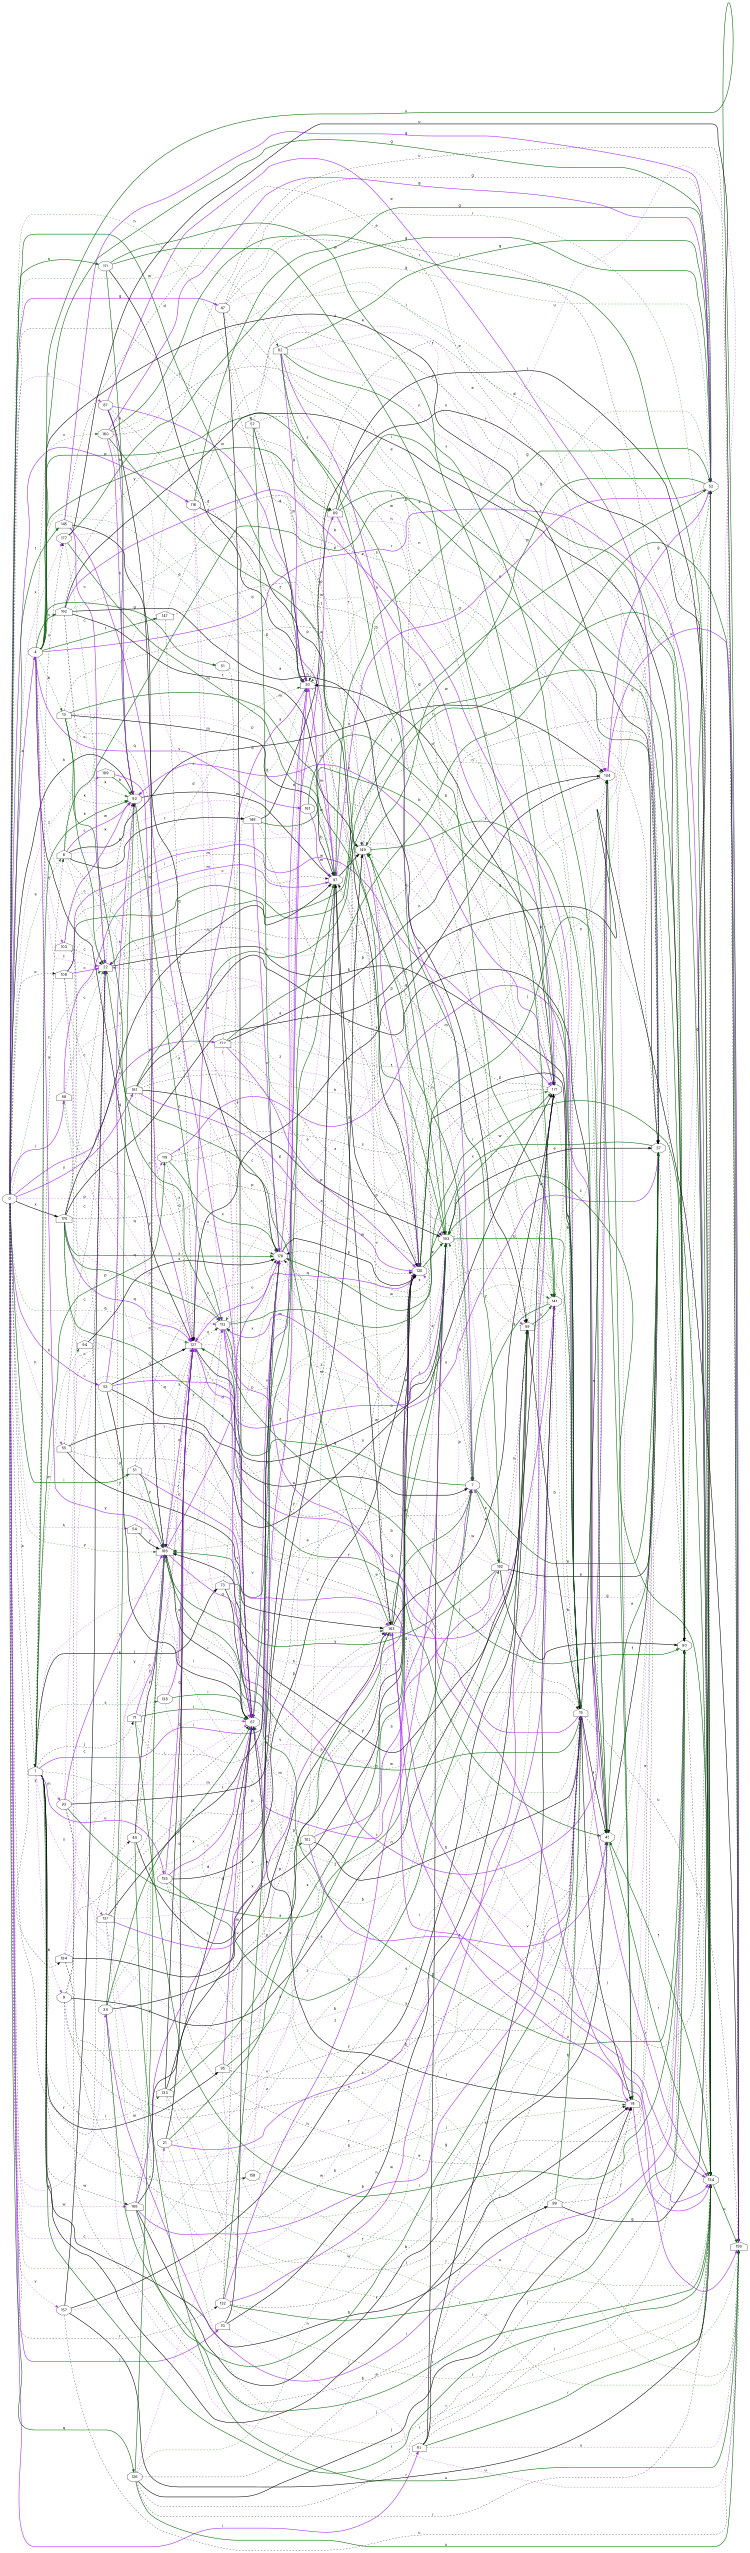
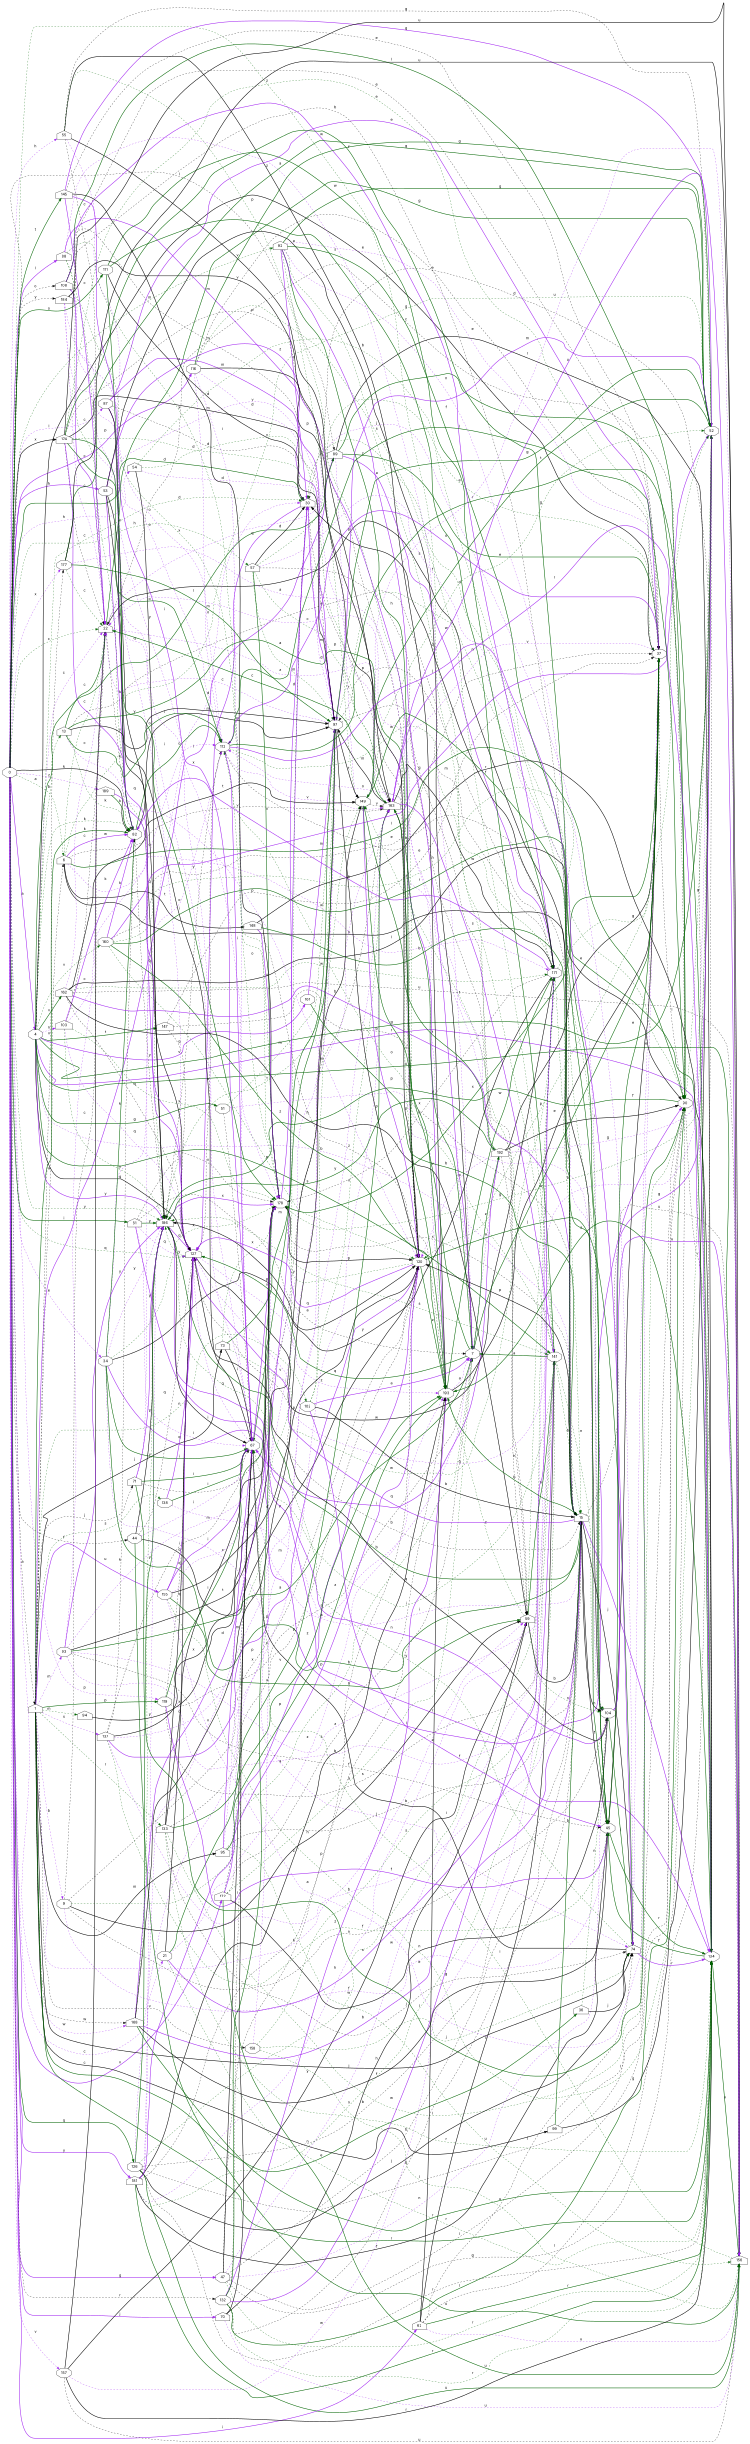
edge "155" -> "37": color black -> purple
node "36": added
edge "157" -> "59": label "h" -> "y"
